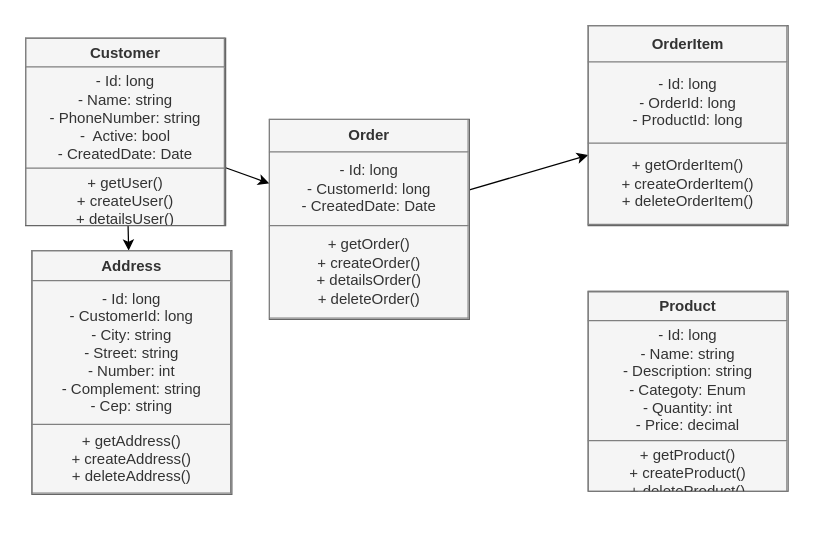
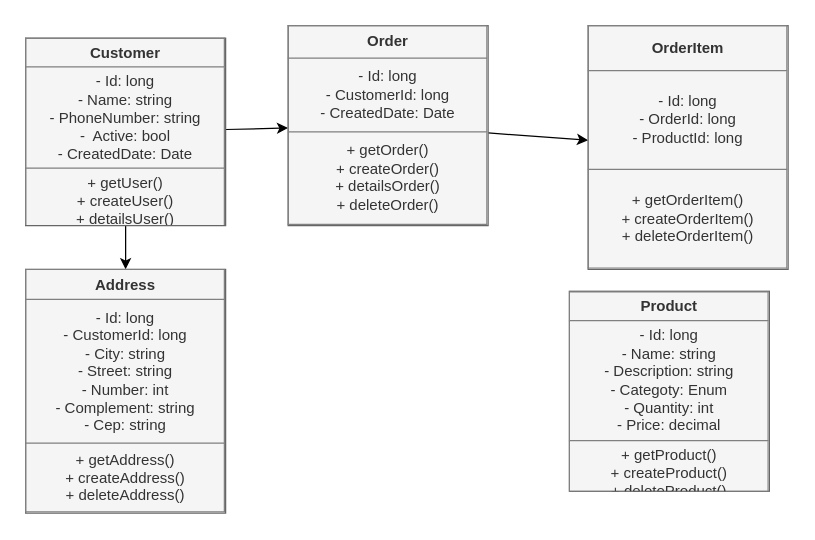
node "OrderItem - Id: long - OrderId: long - ProductId: long + getOrderItem() + createOrderItem() + deleteOrderItem()": size 200x200 -> 200x244
node "Order - Id: long - CustomerId: long - CreatedDate: Date + getOrder() + createOrder() + detailsOrder() + deleteOrder()": moved (369, 219) -> (388, 126)
node "Address - Id: long - CustomerId: long - City: string - Street: string - Number: int - Complement: string - Cep: string + getAddress() + createAddress() + deleteAddress()": moved (132, 373) -> (126, 391)
node "Product - Id: long - Name: string - Description: string - Categoty: Enum - Quantity: int - Price: decimal + getProduct() + createProduct() + deleteProduct()": moved (688, 391) -> (669, 391)
